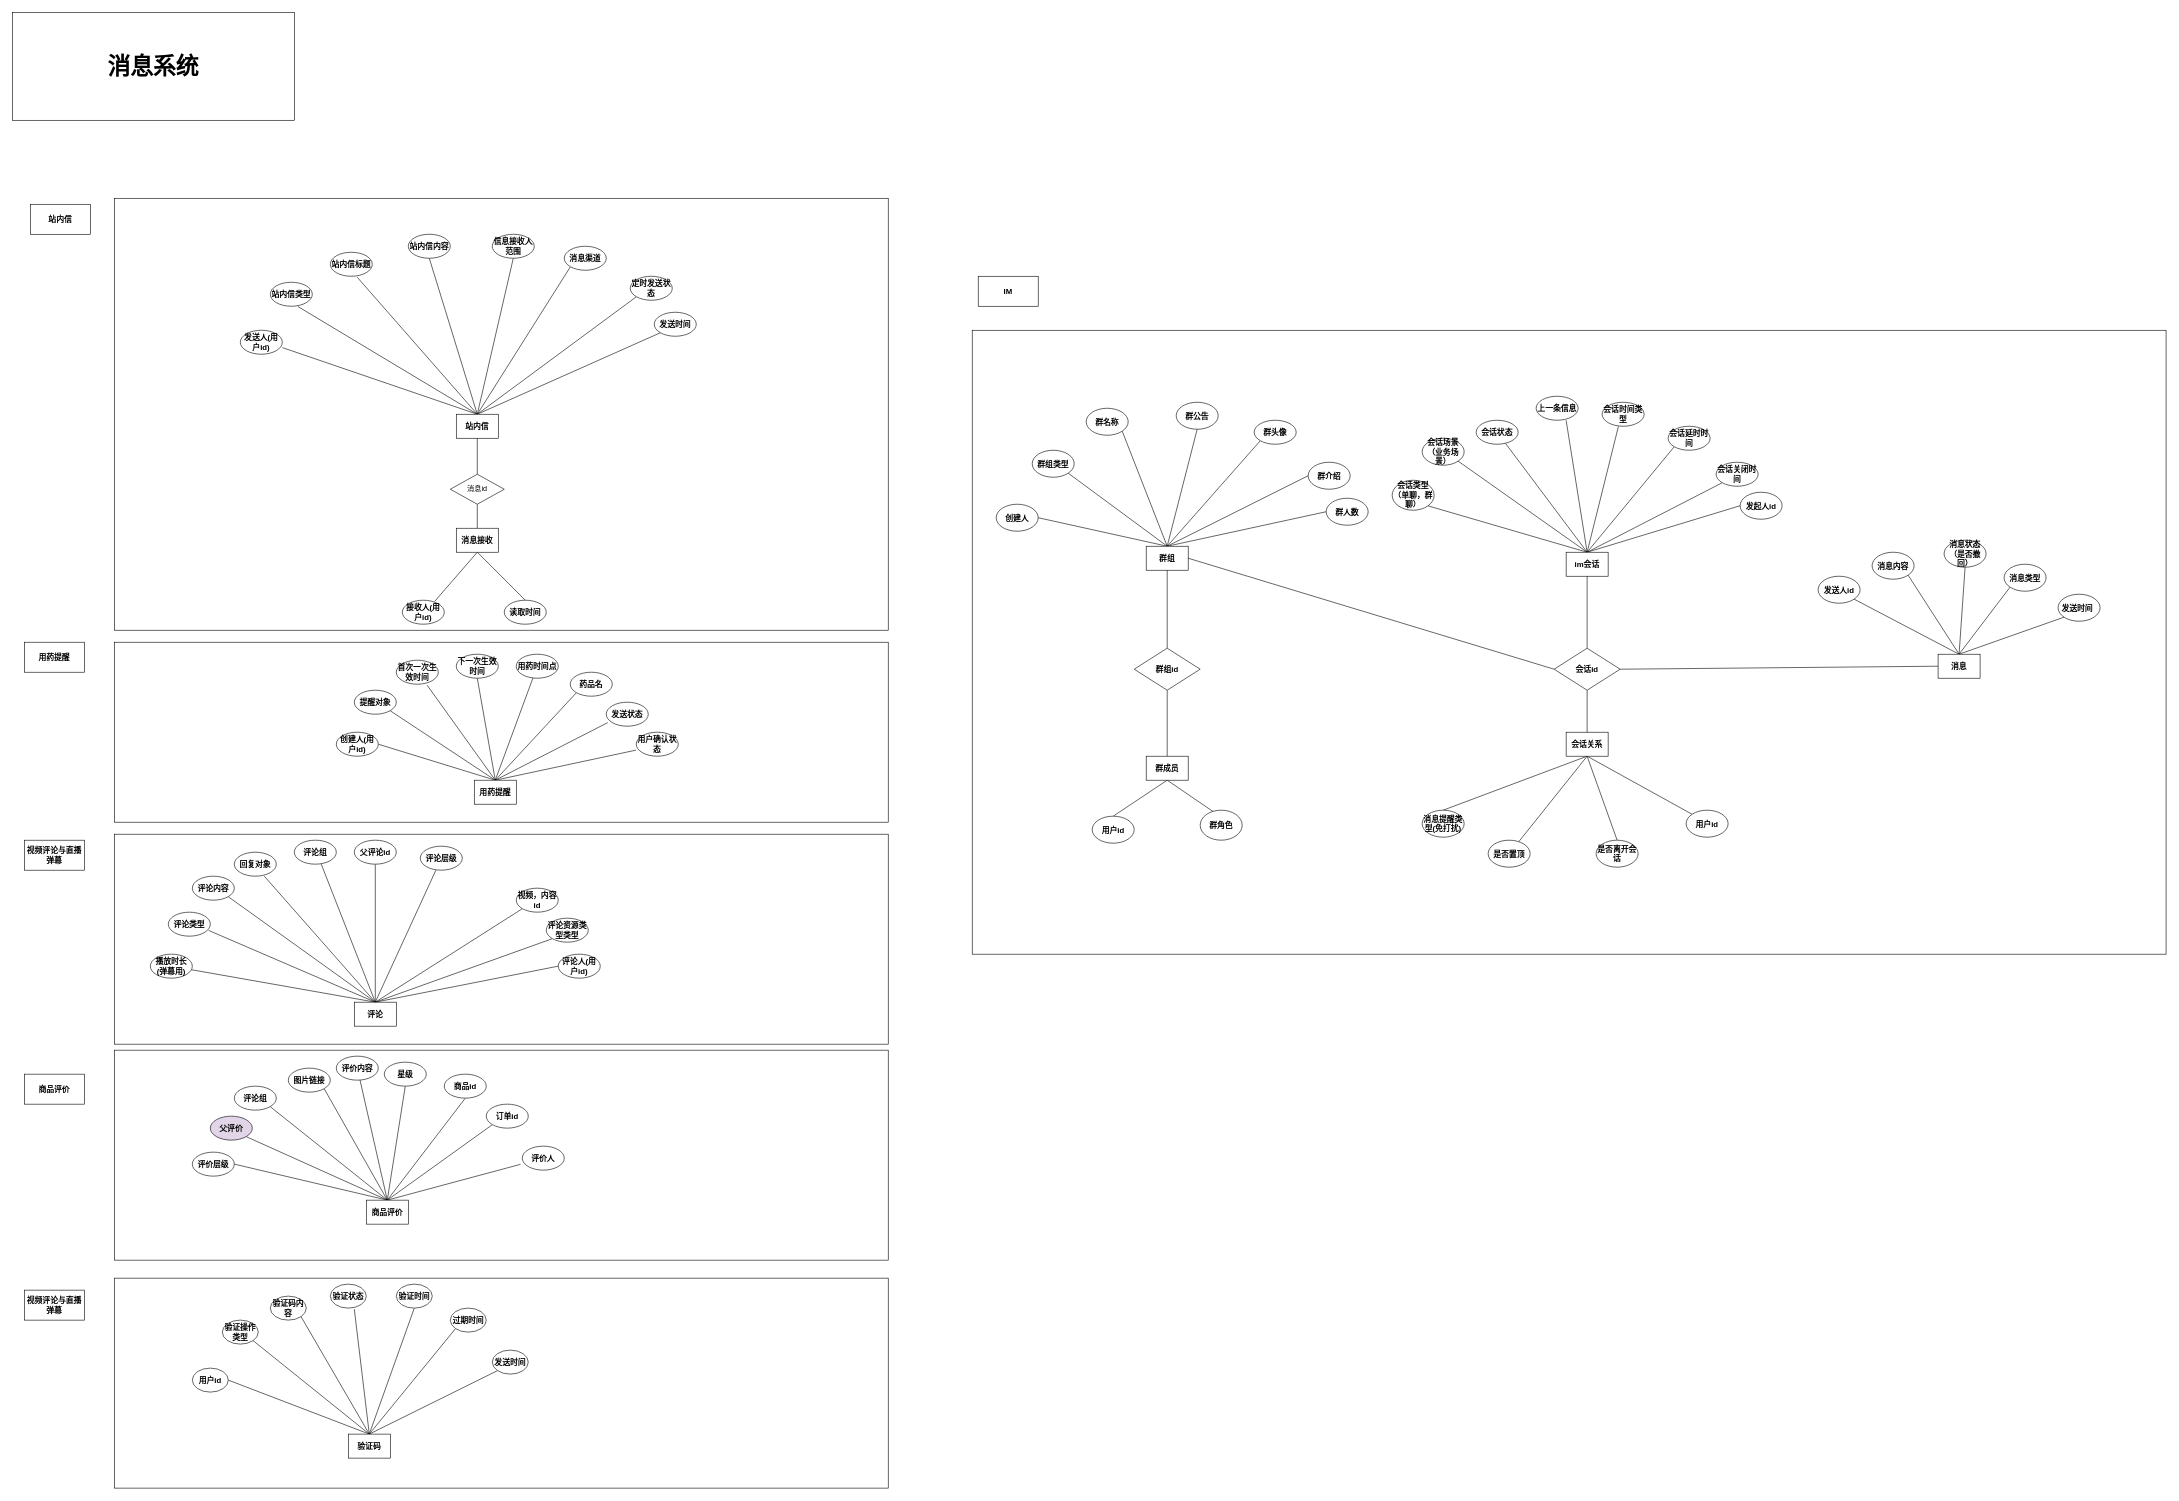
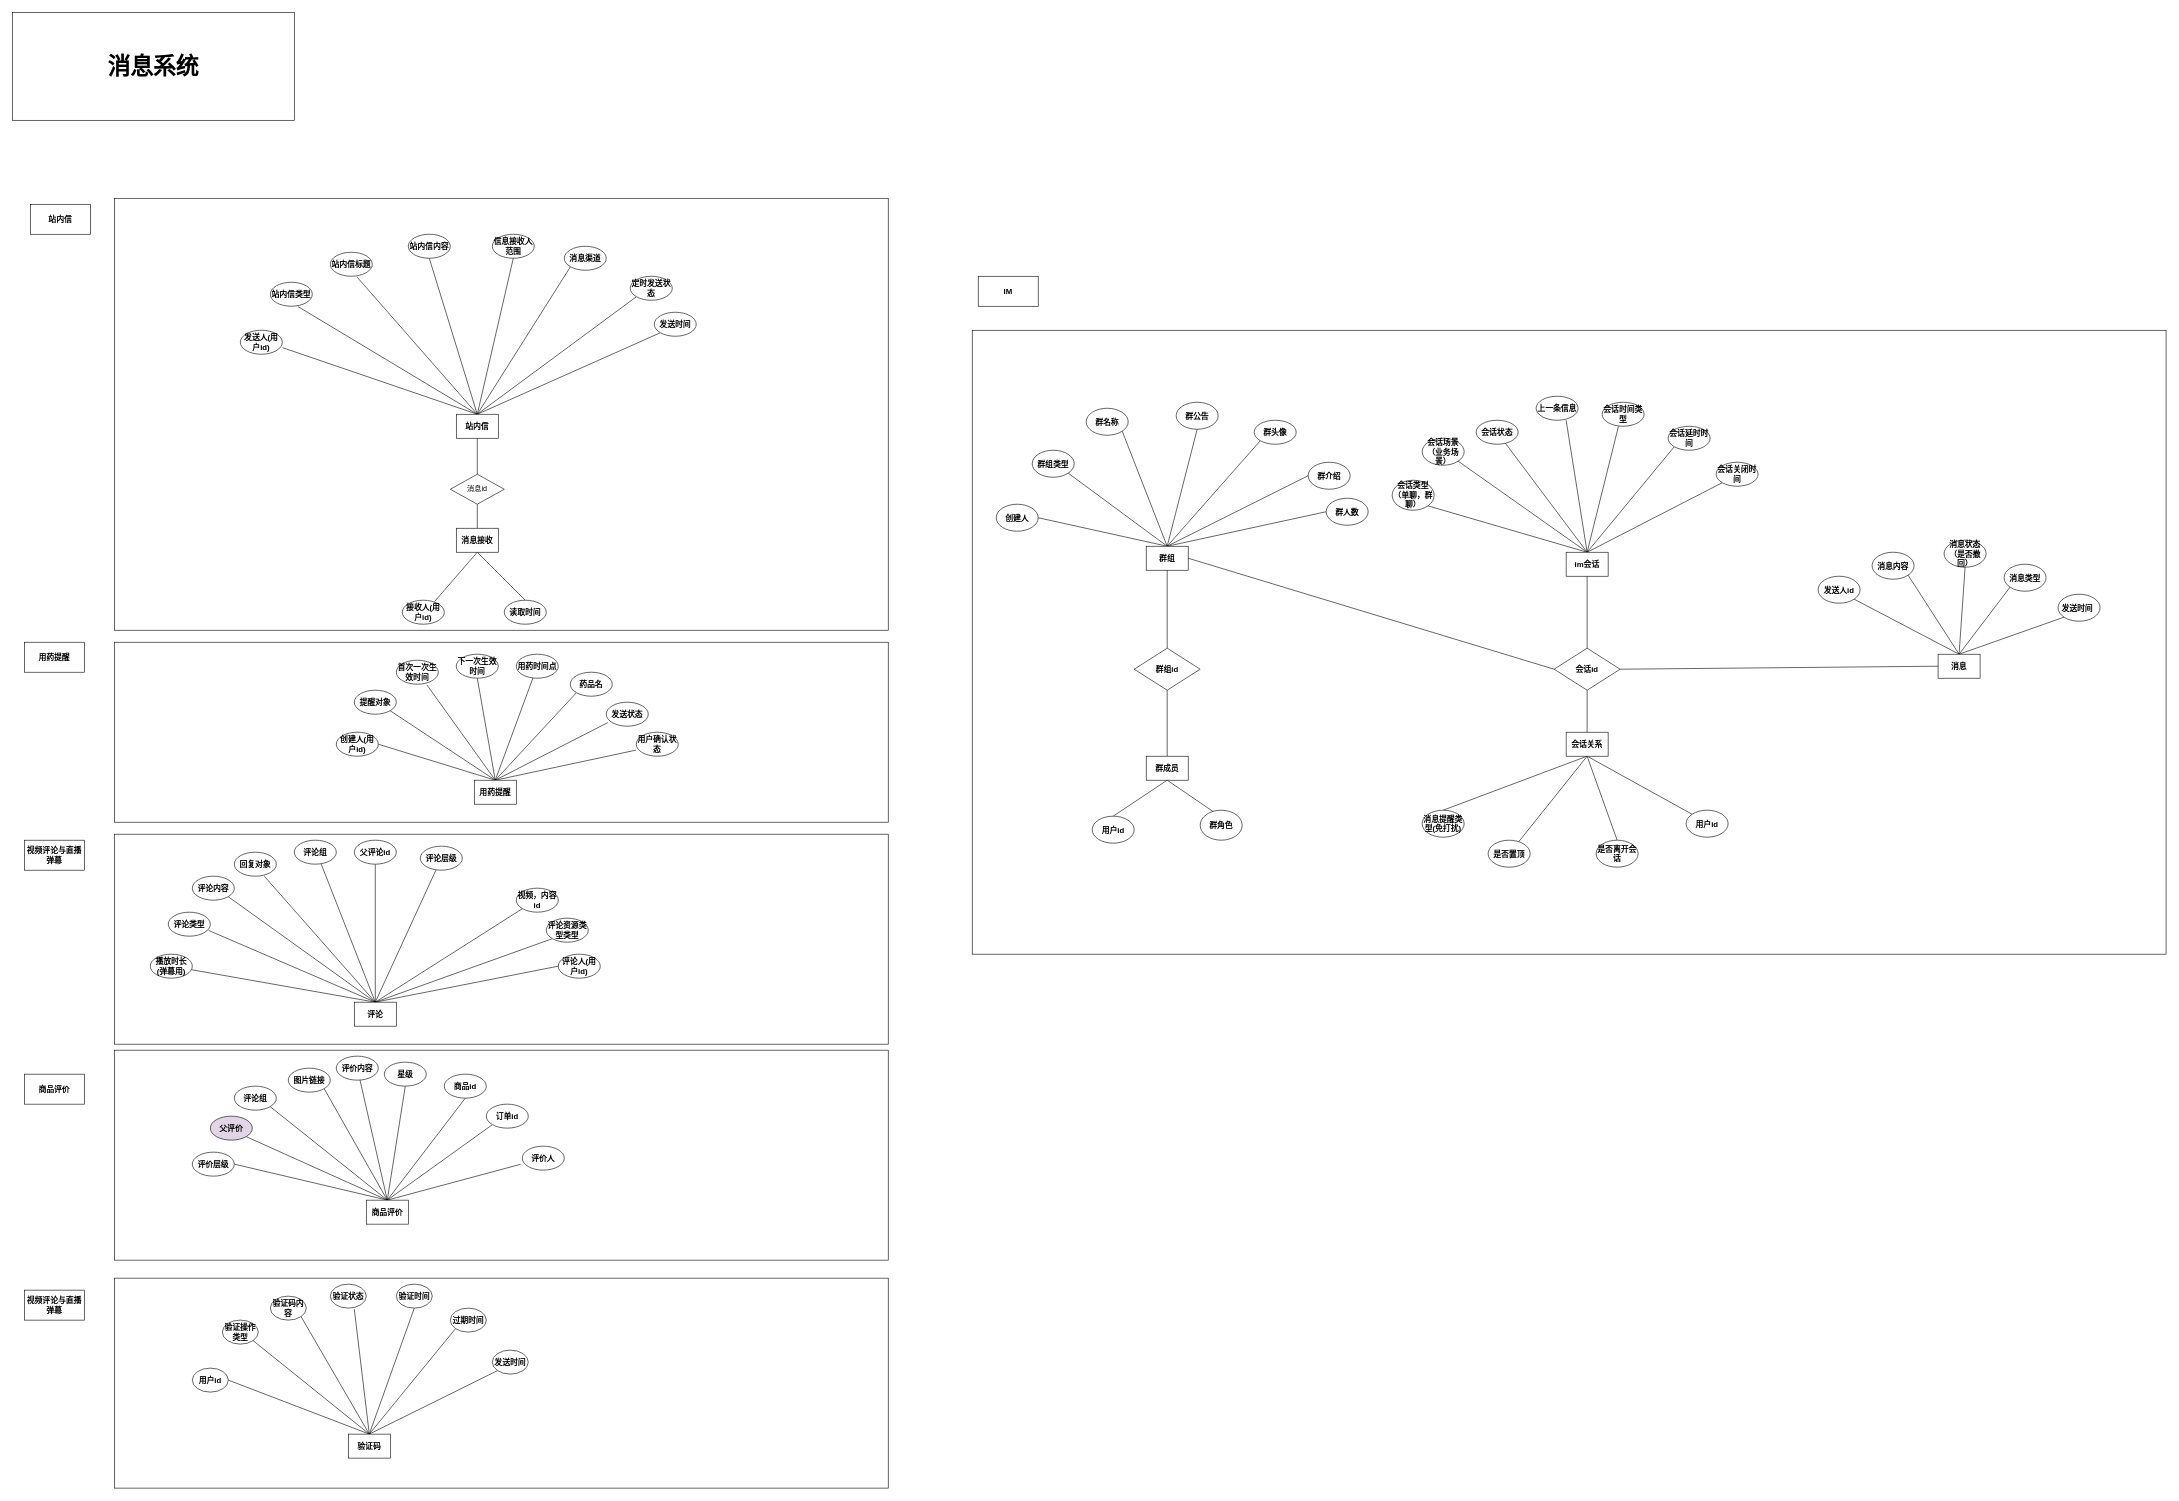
node "发起人id": removed
edge "发起人id" -- "im会话": removed
